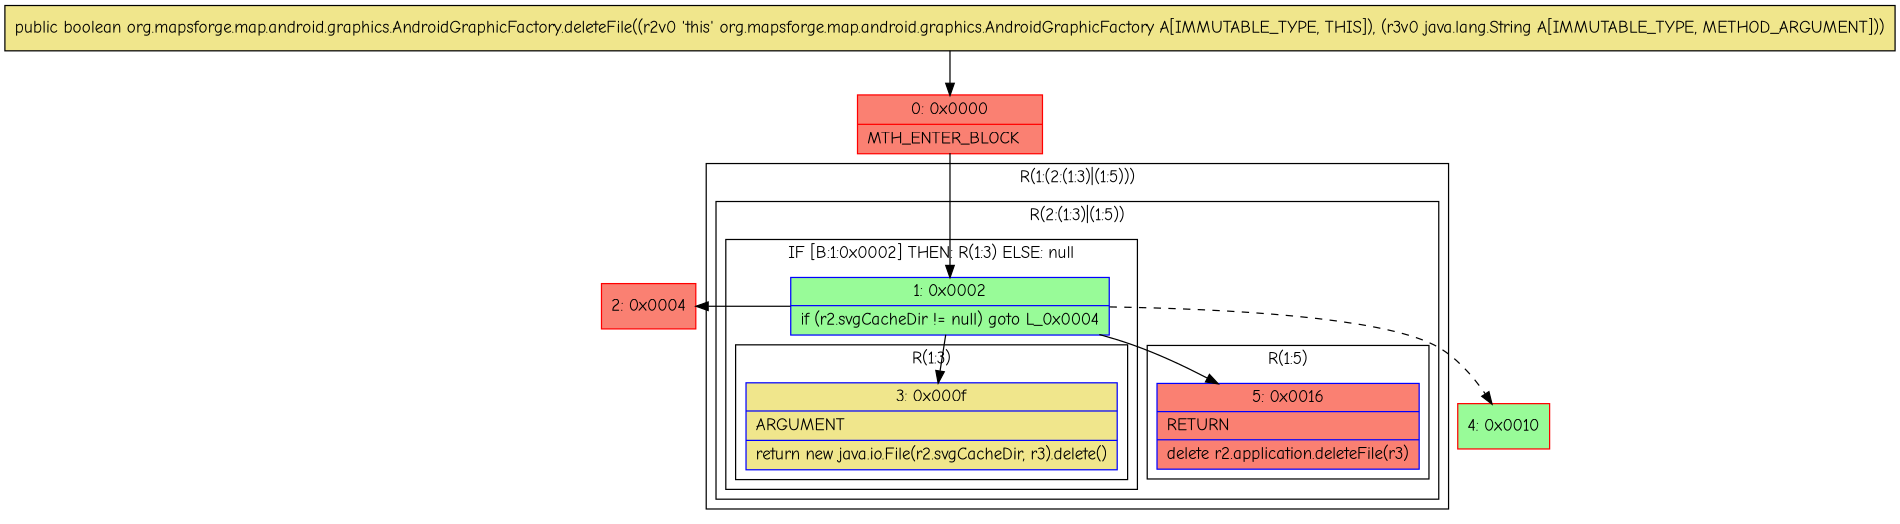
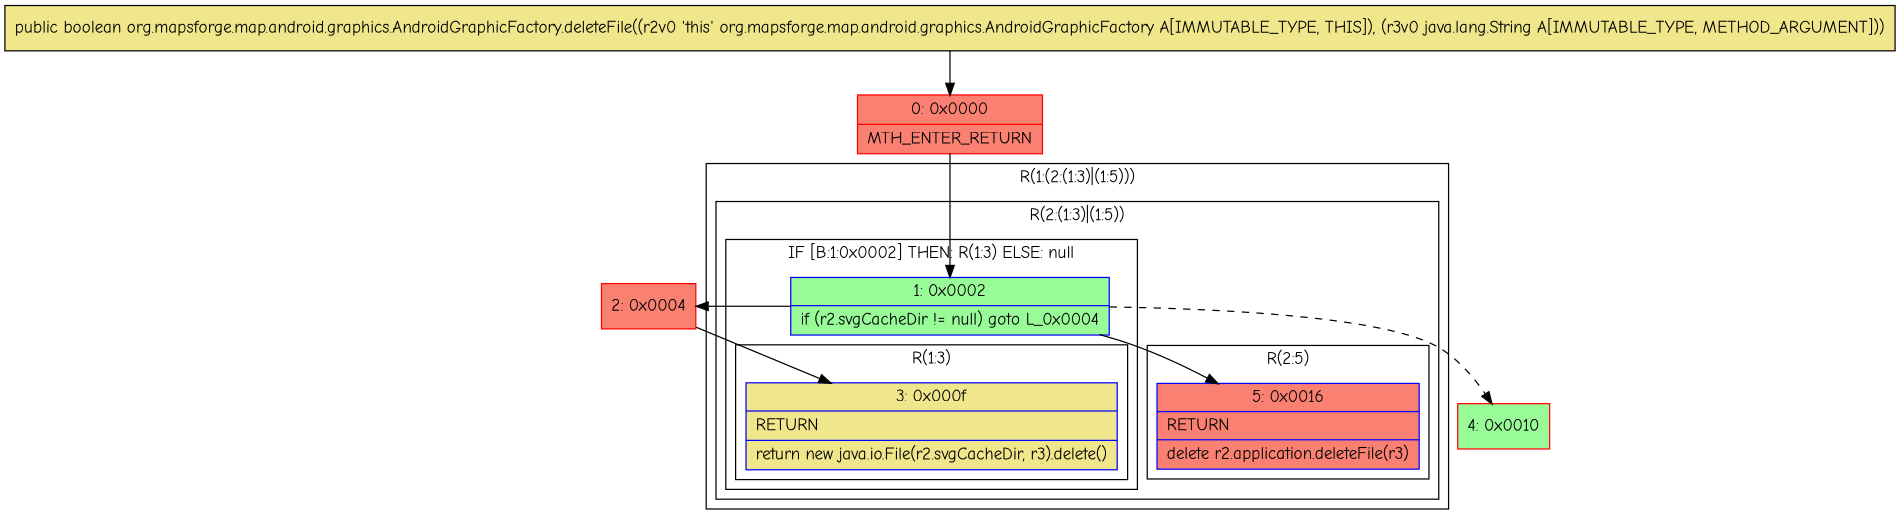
node "0: 0x0000": text "MTH_ENTER_BLOCK" -> "MTH_ENTER_RETURN"
edge "1: 0x0002" -> "3: 0x000f": now "2: 0x0004" -> "3: 0x000f"
cluster "R(1:5)": label "R(1:5)" -> "R(2:5)"
node "3: 0x000f": text "ARGUMENT" -> "RETURN"
